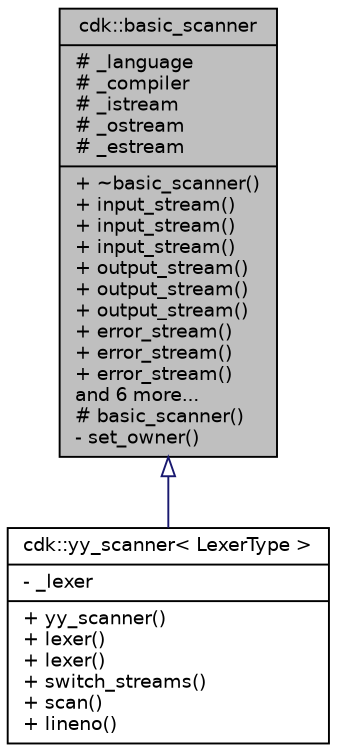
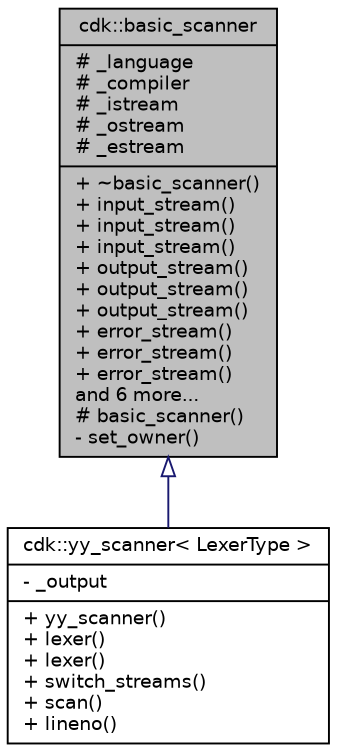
node "cdk::yy_scanner< LexerType >": text "- _lexer" -> "- _output"
